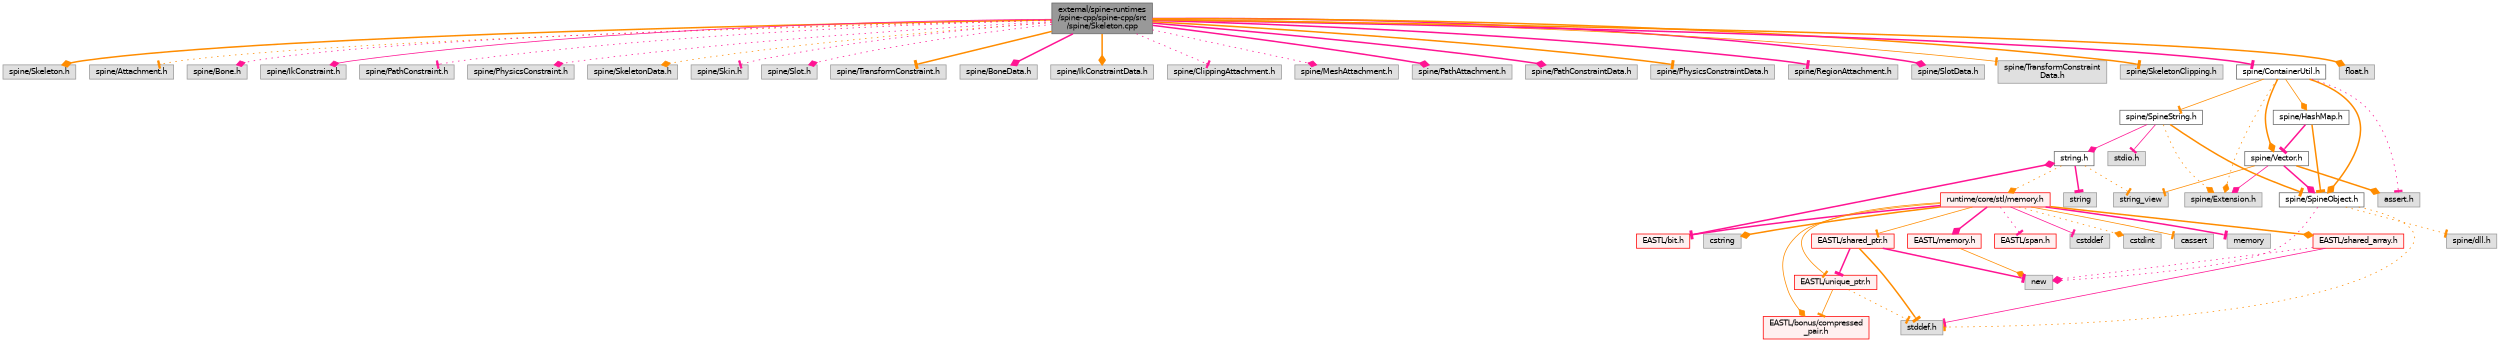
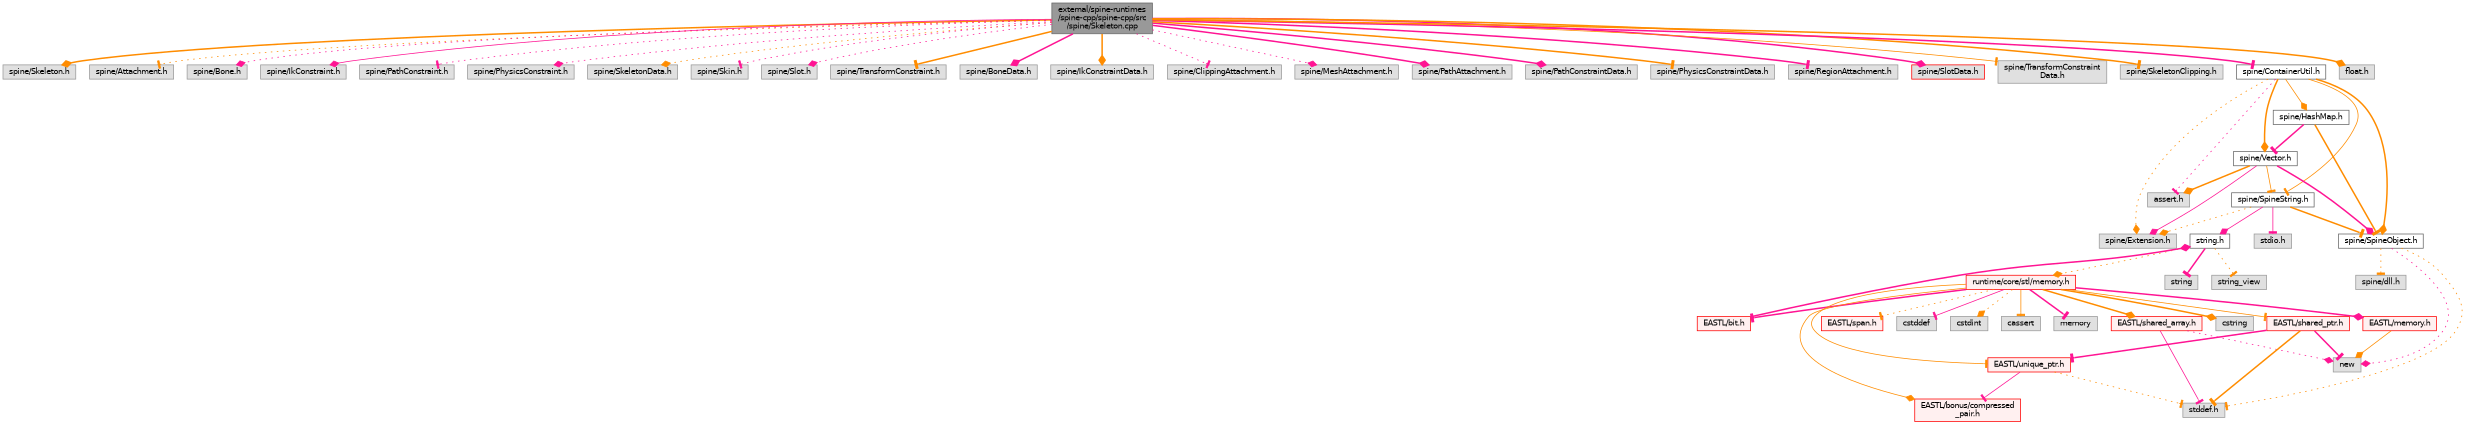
node "spine/SlotData.h": color grey60 -> red
edge "spine/Vector.h" -> "string_view": now "spine/Vector.h" -> "spine/SpineString.h"
edge "runtime/core/stl/memory.h" -> "EASTL/span.h": color deeppink -> darkorange
edge "EASTL/unique_ptr.h" -> "EASTL/bonus/compressed _pair.h": color darkorange -> deeppink
